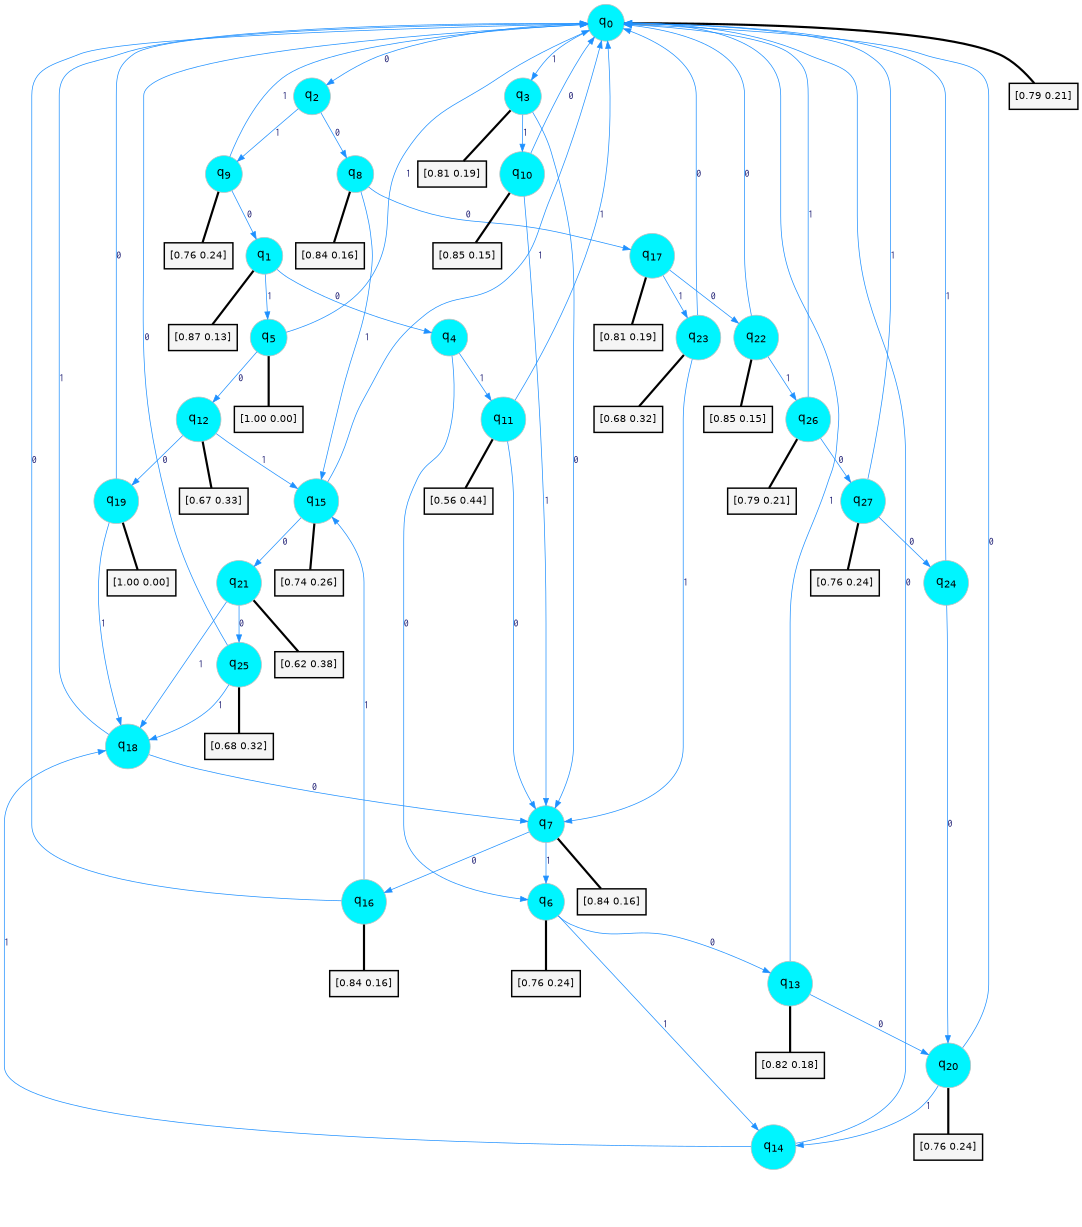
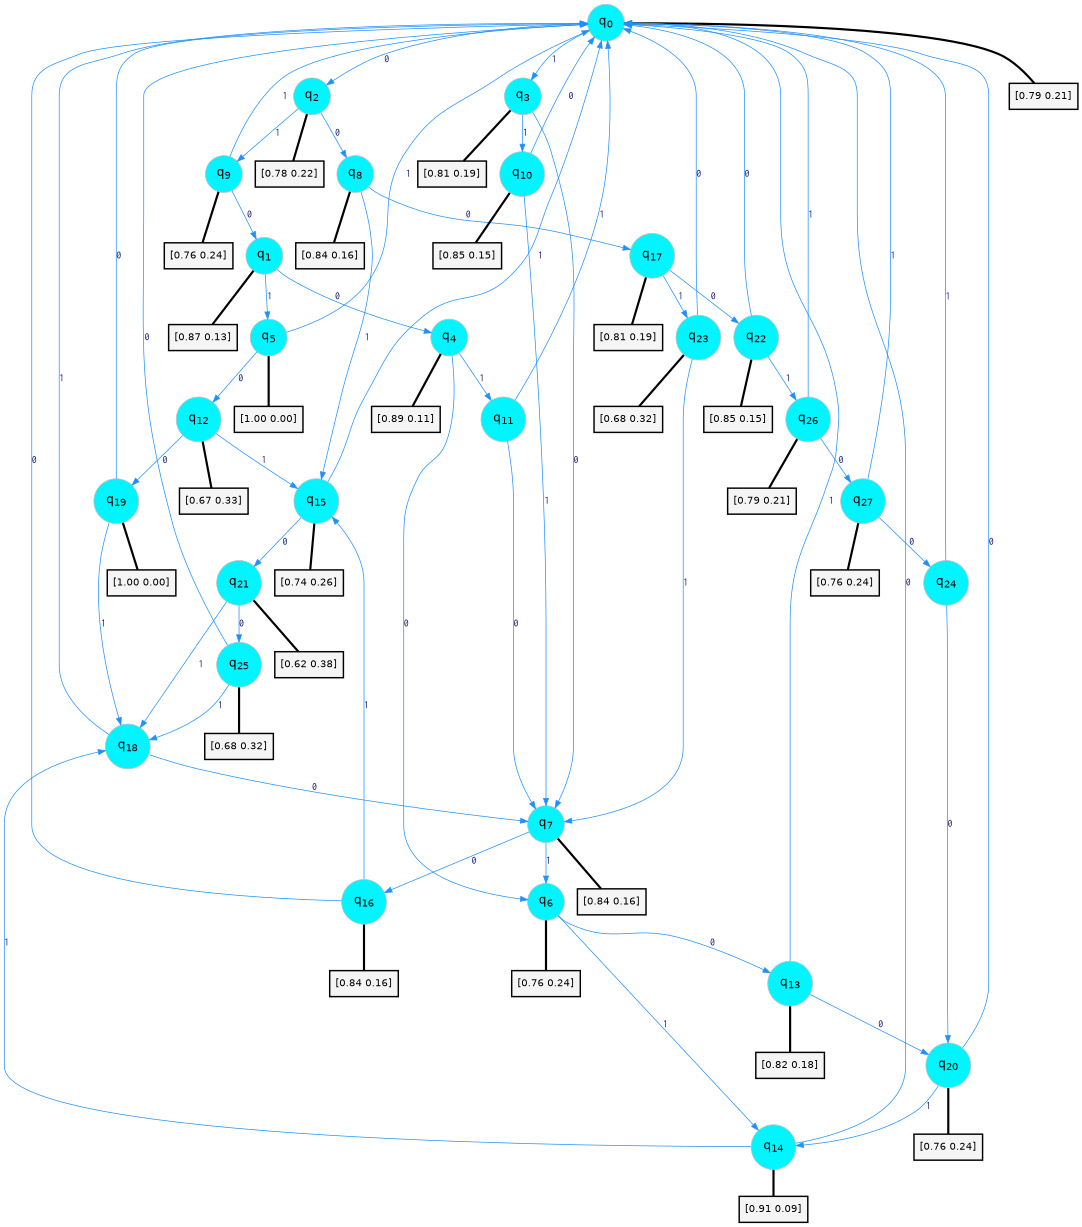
node "[0.78 0.22]": added
node "[0.89 0.11]": added
node "[0.56 0.44]": removed
node "[0.91 0.09]": added
